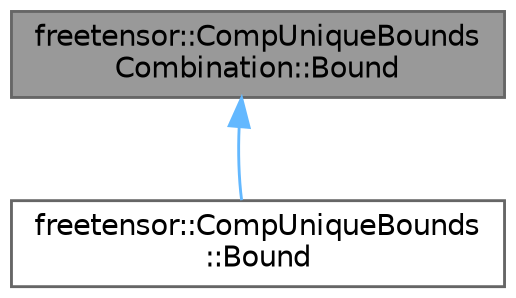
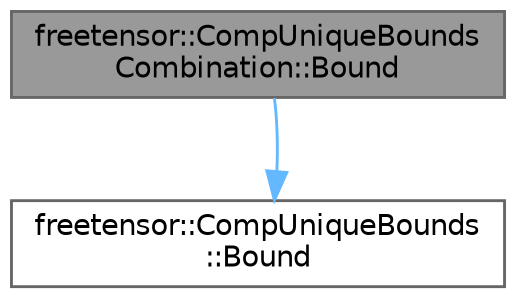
edge "freetensor::CompUniqueBounds ::Bound" -> "freetensor::CompUniqueBounds Combination::Bound": reversed
